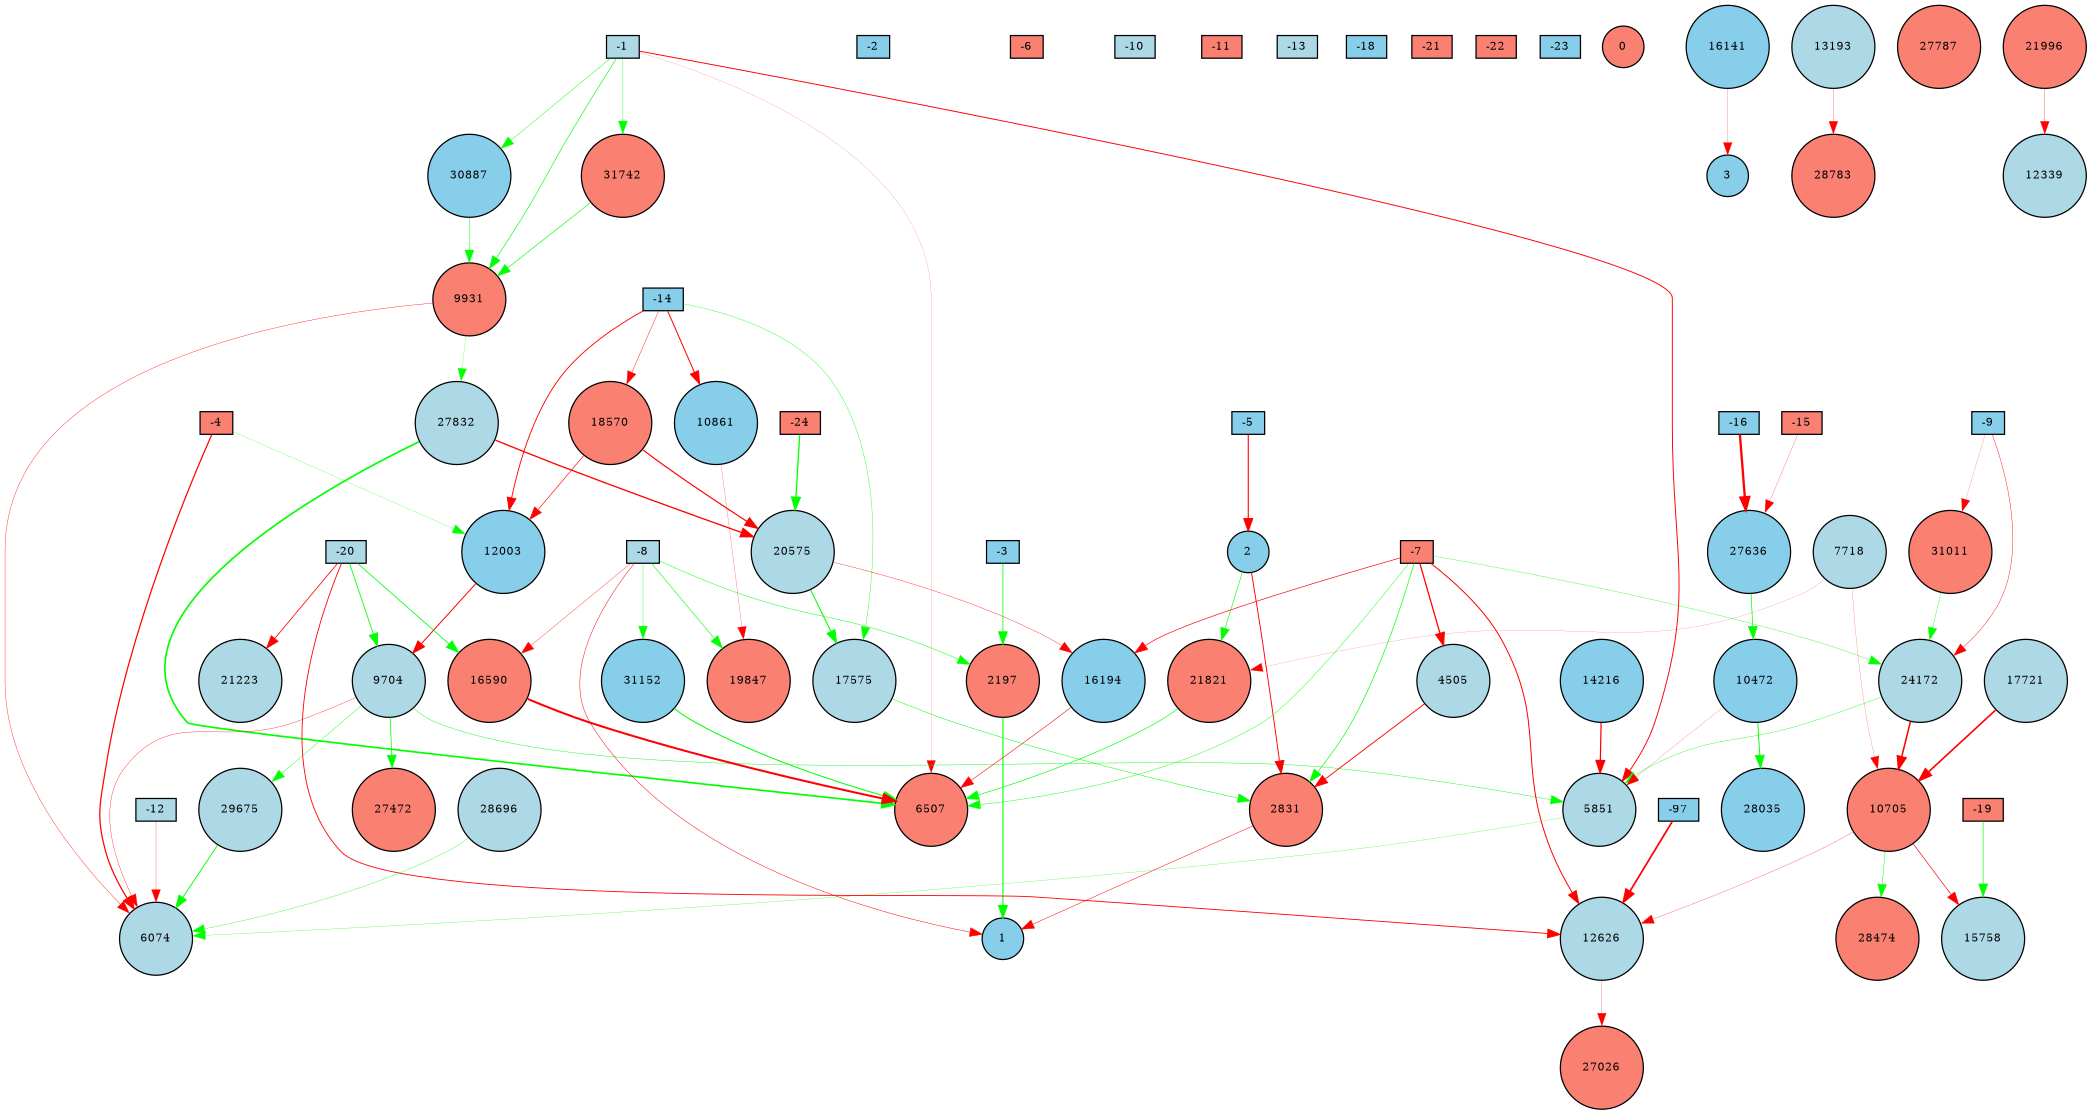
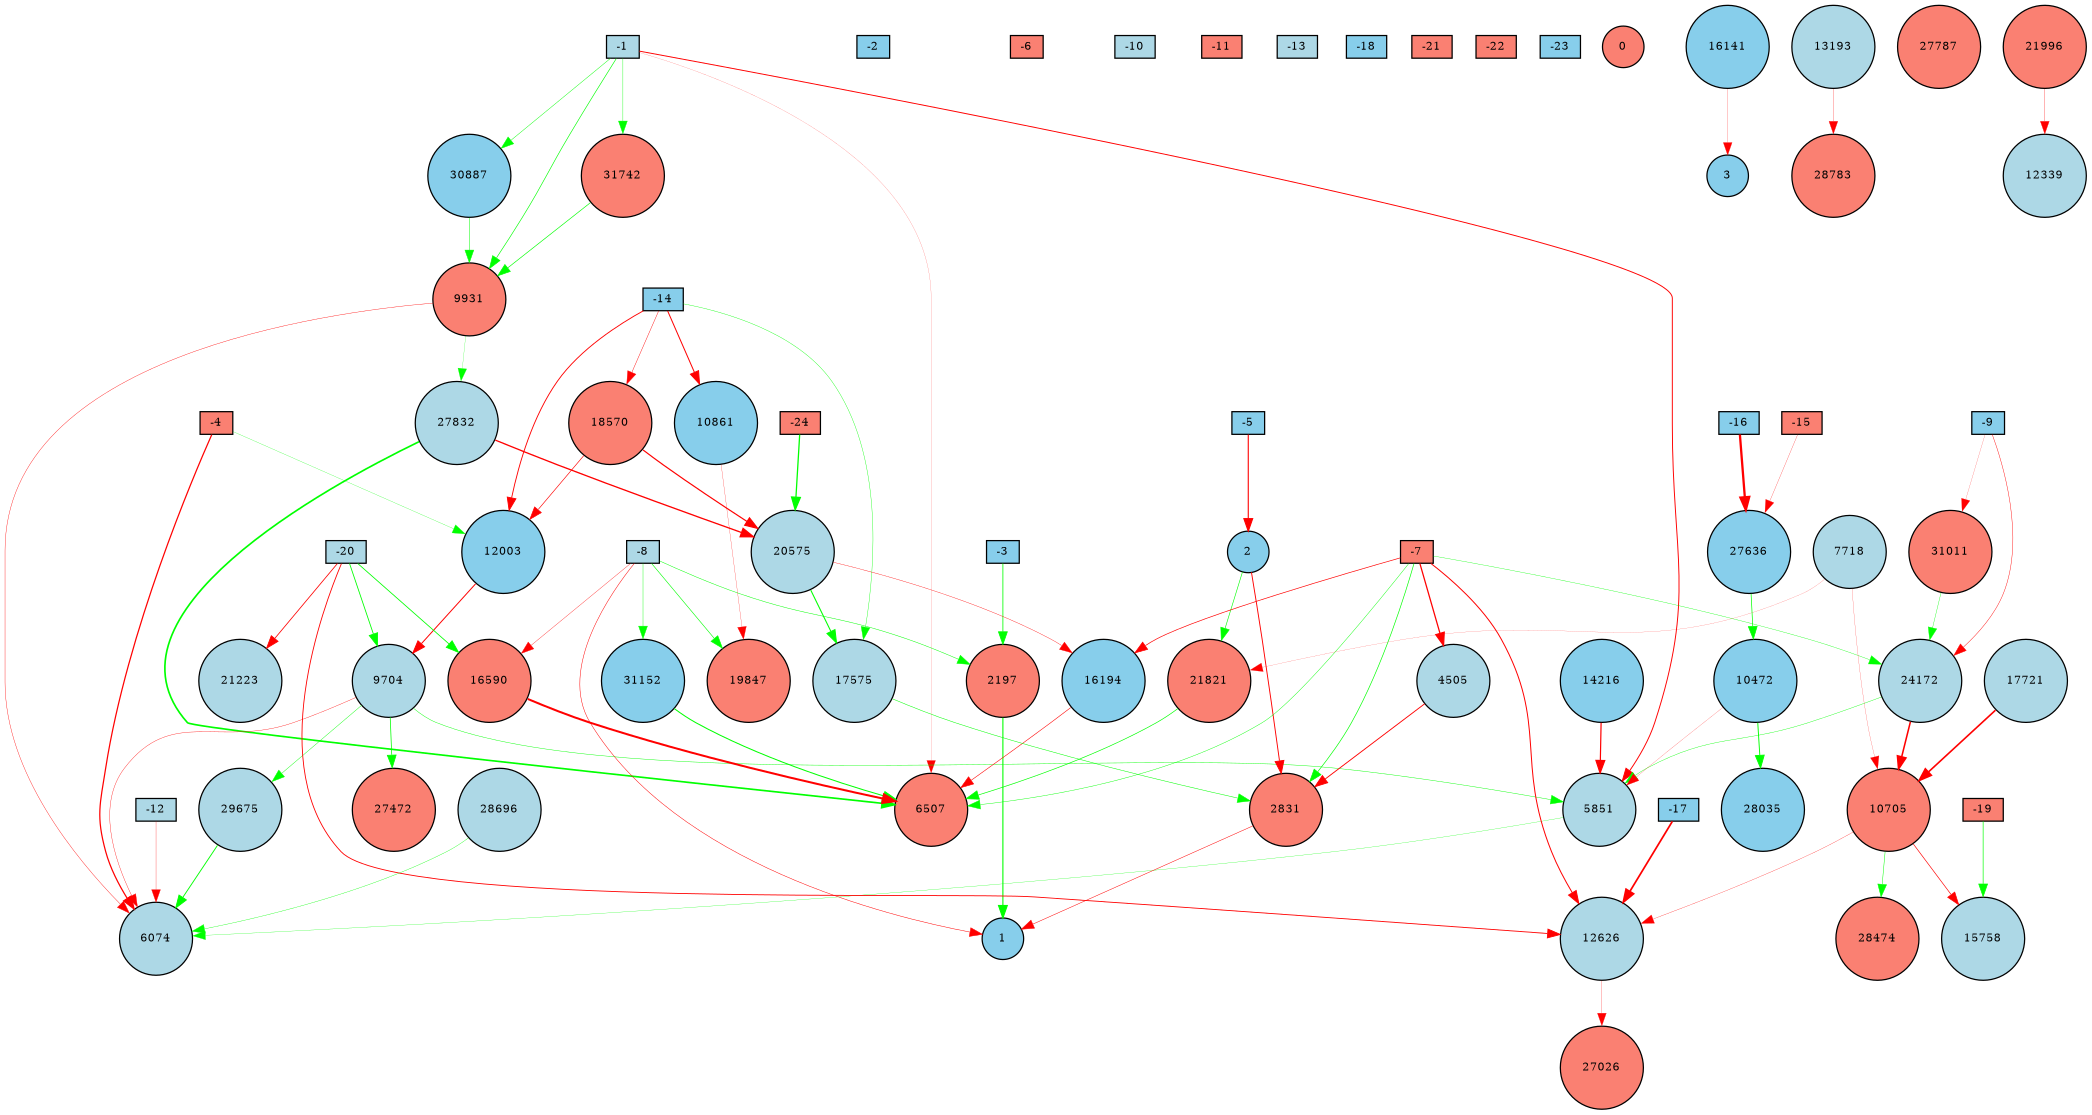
node "-97": label "-97" -> "-17"
